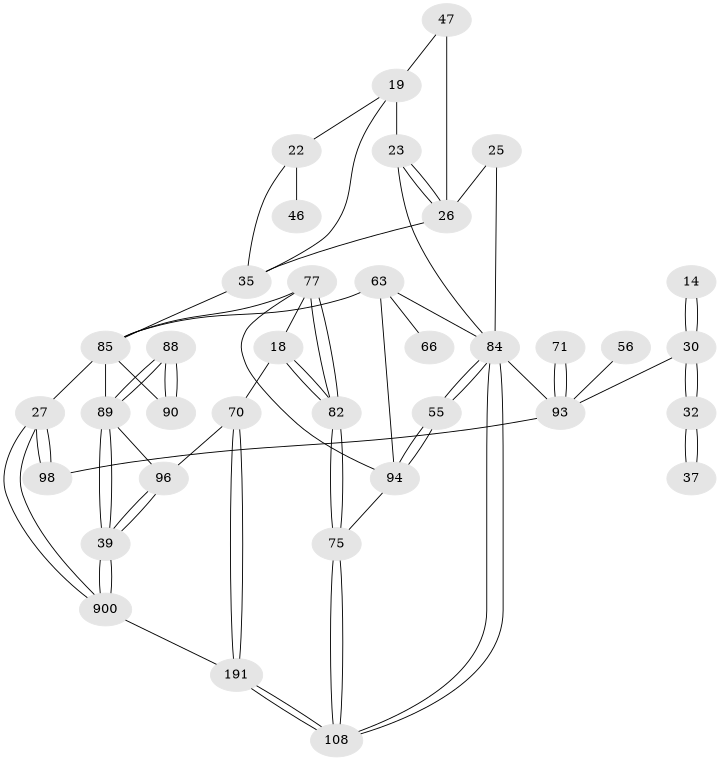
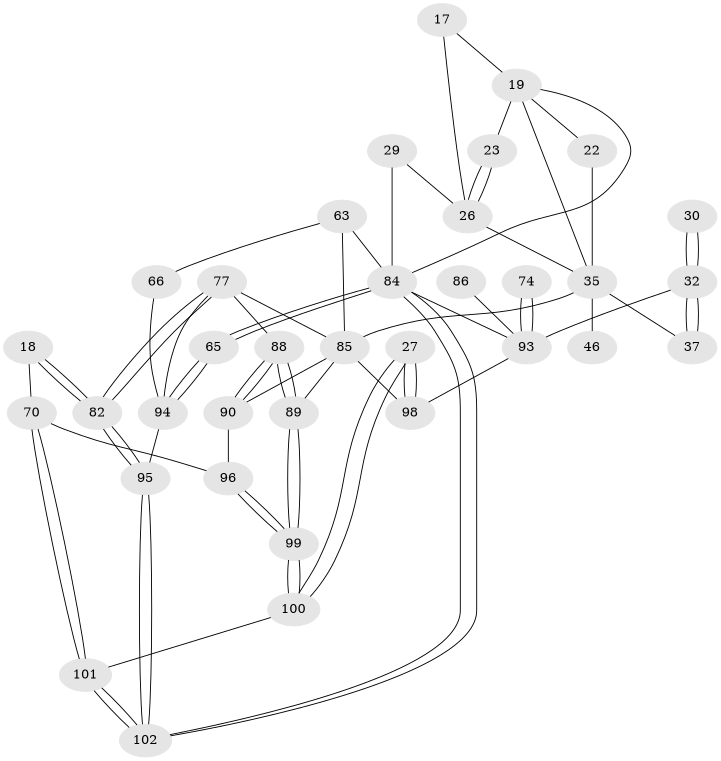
node "47": label "47" -> "17"
node "25": label "25" -> "29"
edge "22" -- "46": now "35" -- "46"
edge "23" -- "84": now "19" -- "84"
node "14": removed
edge "35" -- "37": added
edge "77" -- "18": now "77" -- "88"
node "71": label "71" -> "74"
node "56": label "56" -> "86"
edge "85" -- "27": now "85" -- "98"
edge "63" -- "94": now "66" -- "94"
edge "30" -- "93": now "32" -- "93"
node "55": label "55" -> "65"
edge "89" -- "96": now "90" -- "96"
node "39": label "39" -> "99"
node "75": label "75" -> "95"
node "900": label "900" -> "100"
node "191": label "191" -> "101"
node "108": label "108" -> "102"
